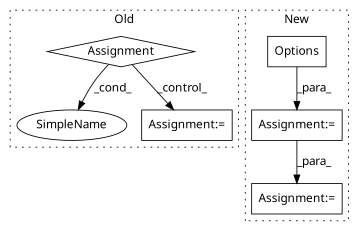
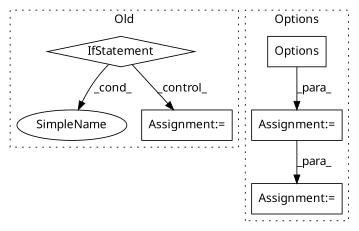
cluster "New": label "New" -> "Options"
node "Assignment": label "Assignment" -> "IfStatement"
